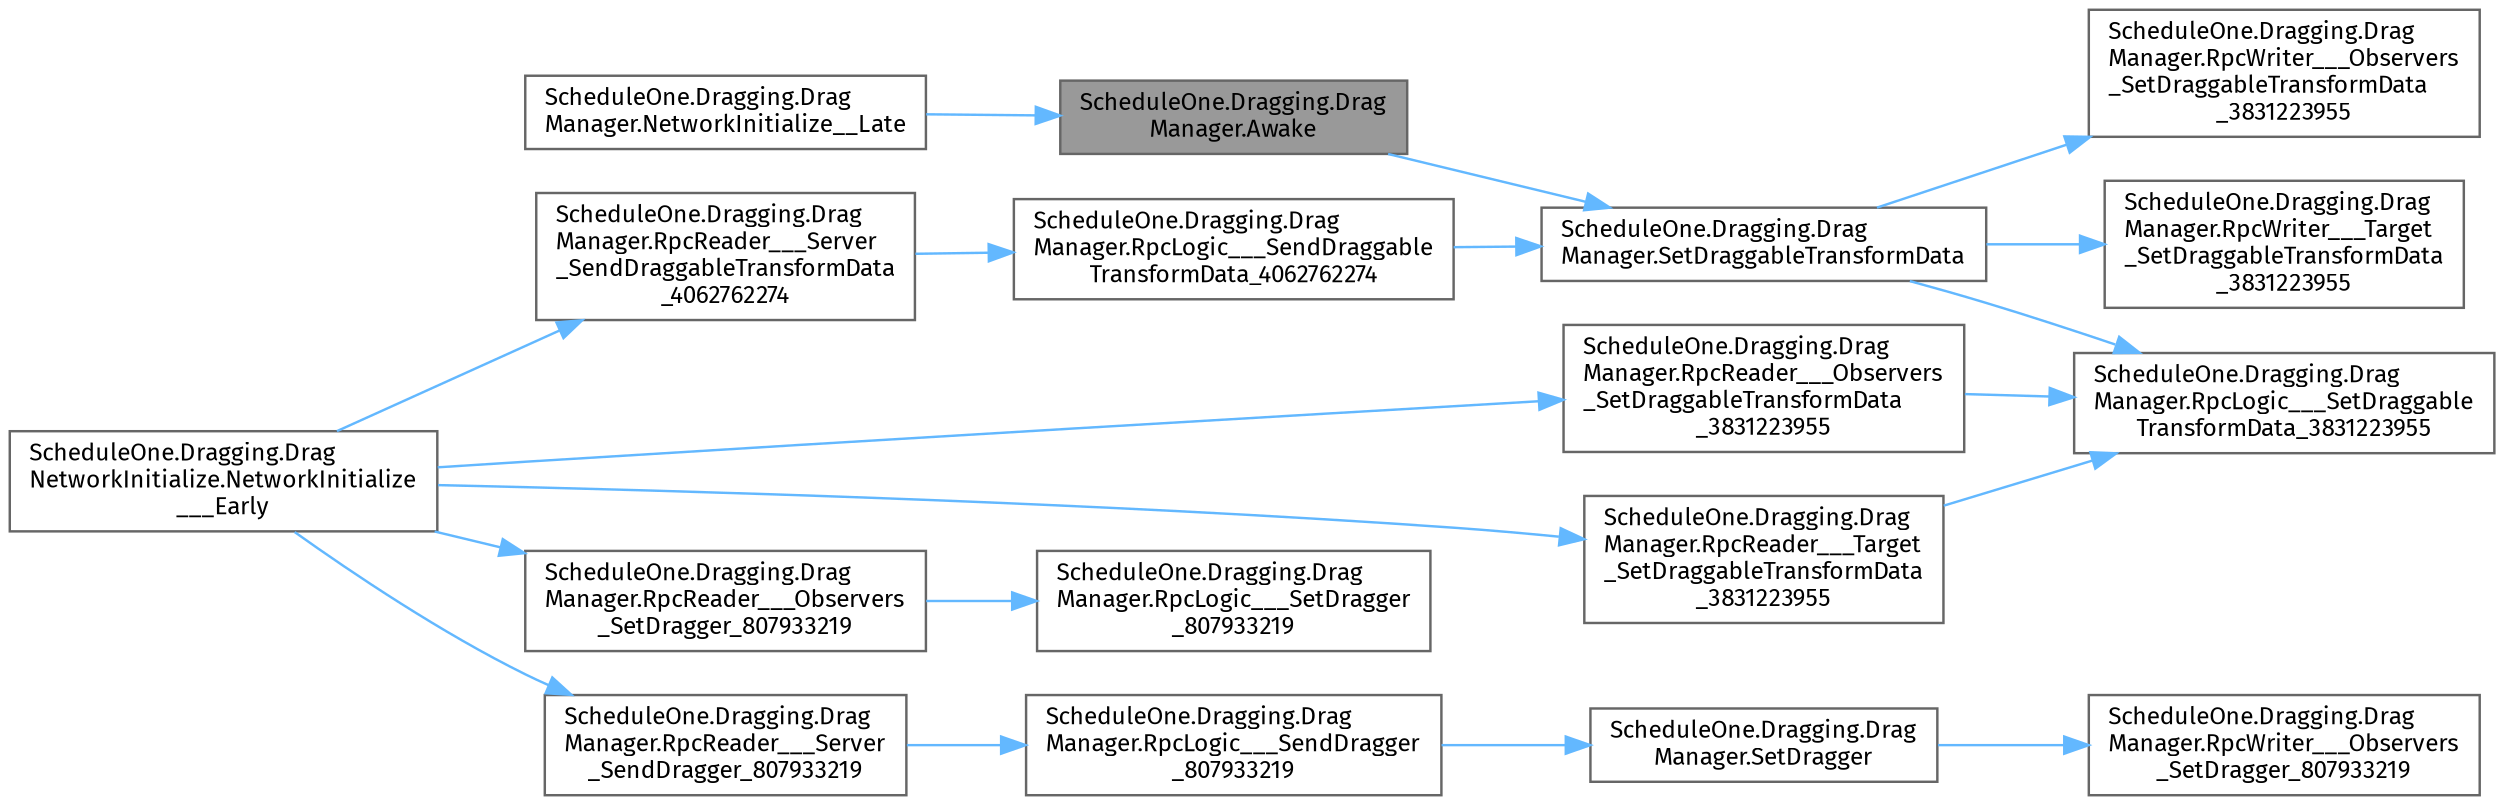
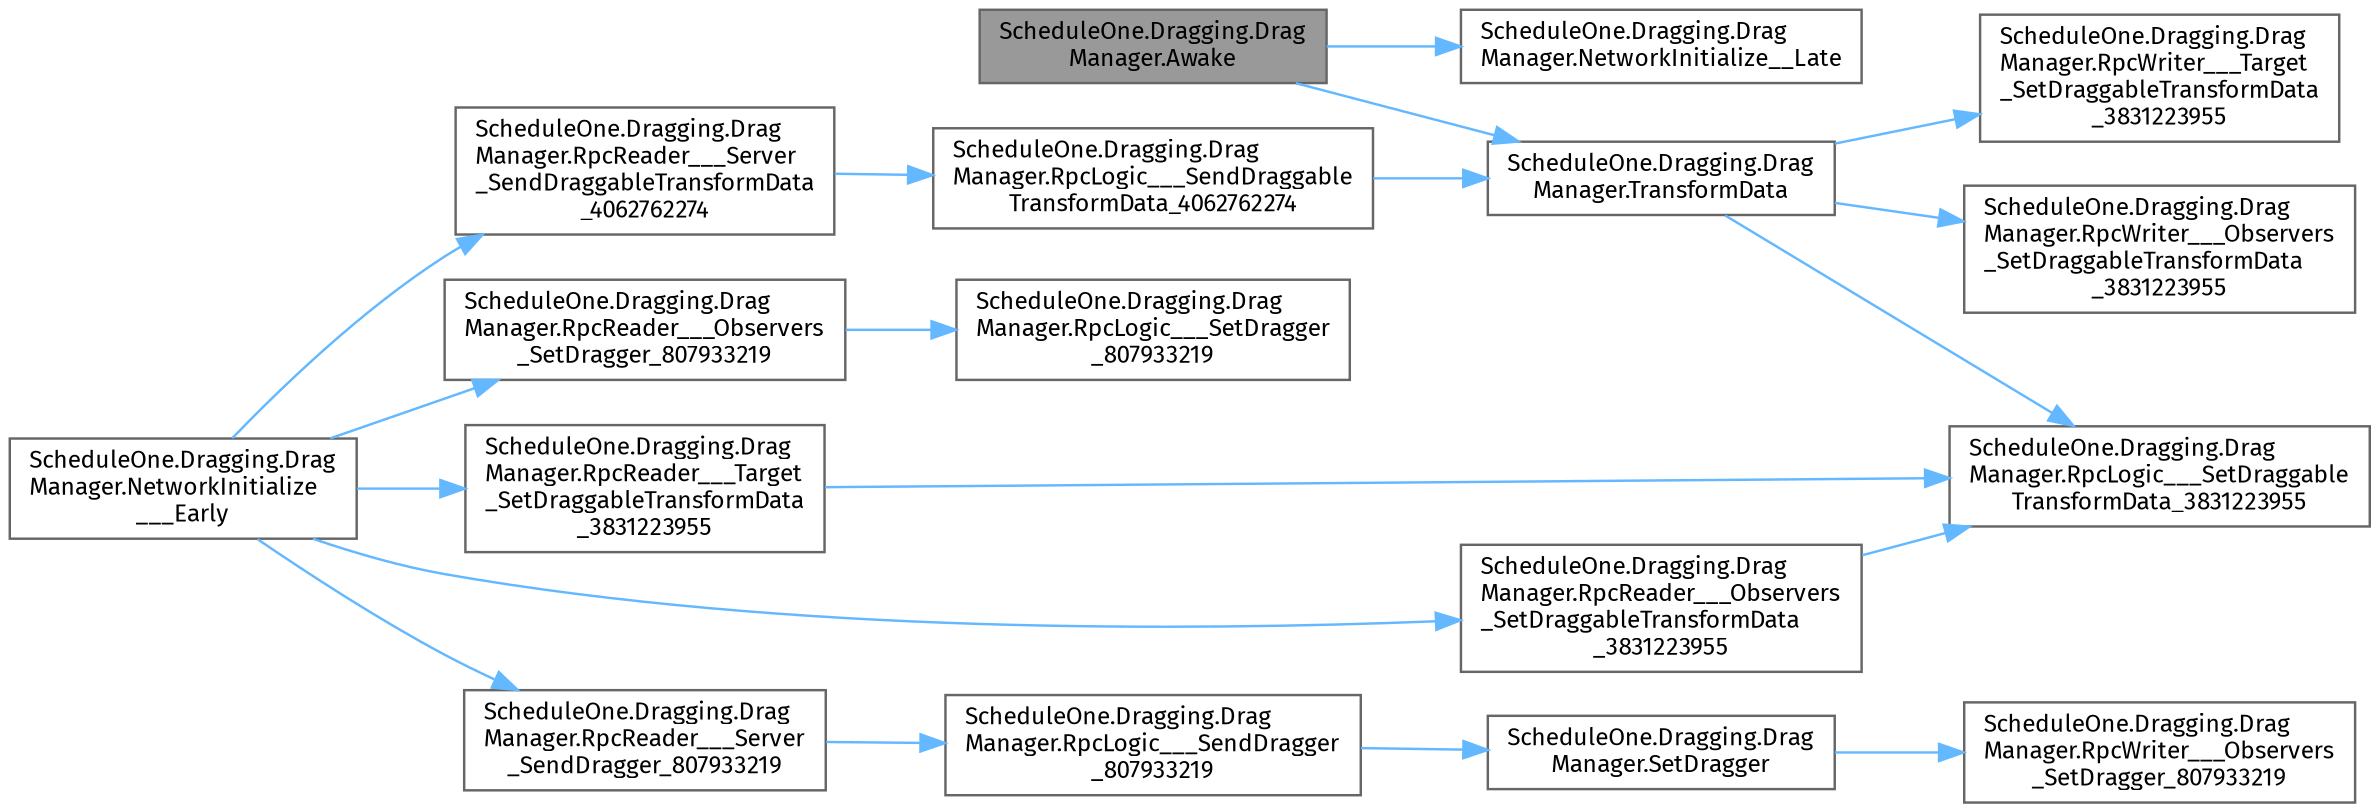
edge "ScheduleOne.Dragging.Drag Manager.NetworkInitialize__Late" -> "ScheduleOne.Dragging.Drag Manager.Awake": reversed
node "ScheduleOne.Dragging.Drag Manager.SetDraggableTransformData": label "ScheduleOne.Dragging.Drag Manager.SetDraggableTransformData" -> "ScheduleOne.Dragging.Drag Manager.TransformData"
node "ScheduleOne.Dragging.Drag NetworkInitialize.NetworkInitialize ___Early": label "ScheduleOne.Dragging.Drag NetworkInitialize.NetworkInitialize ___Early" -> "ScheduleOne.Dragging.Drag Manager.NetworkInitialize ___Early"
